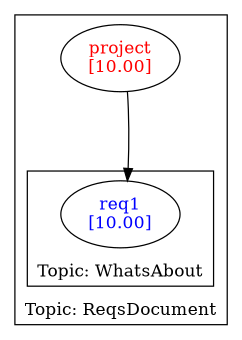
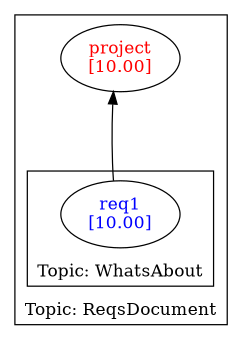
edge "project [10.00]" -> "req1 [10.00]": reversed
